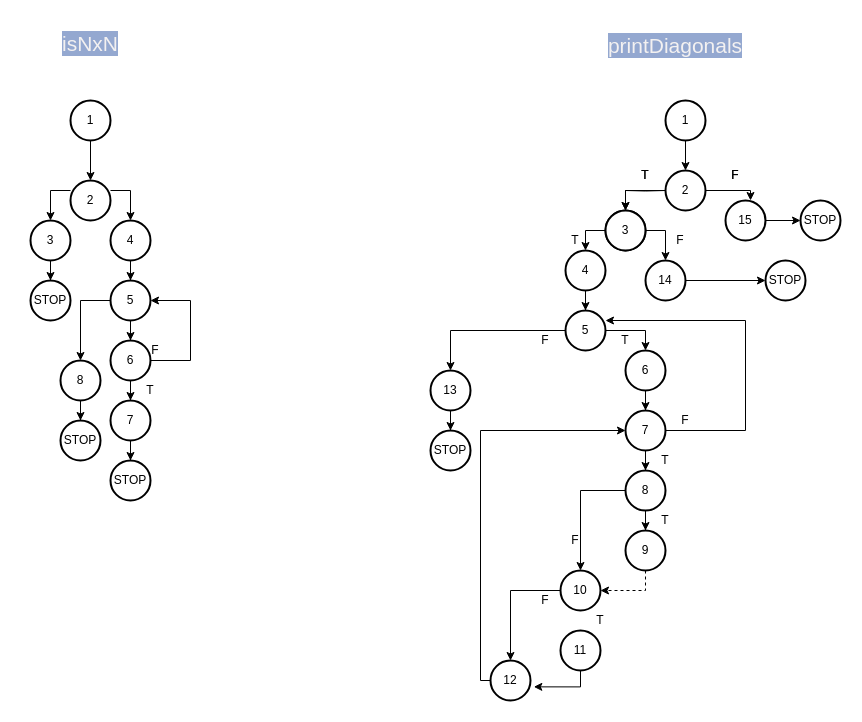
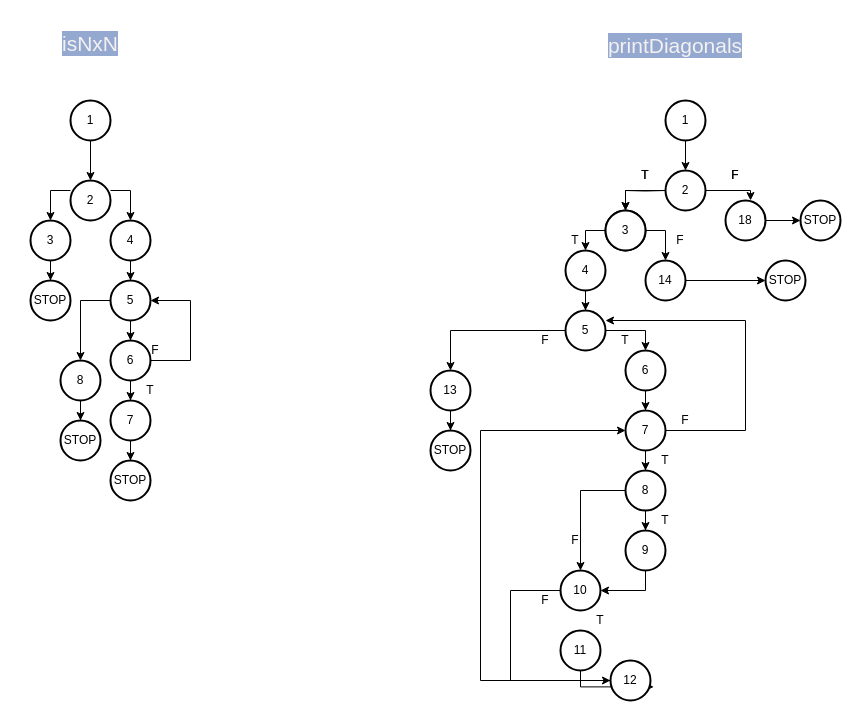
node "15": label "15" -> "18"
edge "9" -> "10": style dashed -> solid
node "12": moved (511, 681) -> (631, 681)
